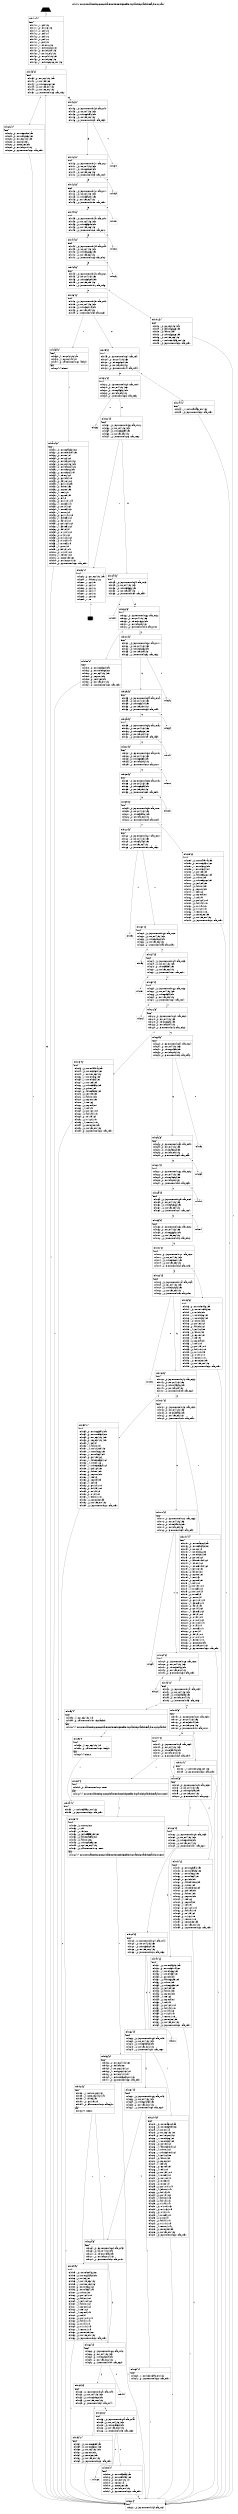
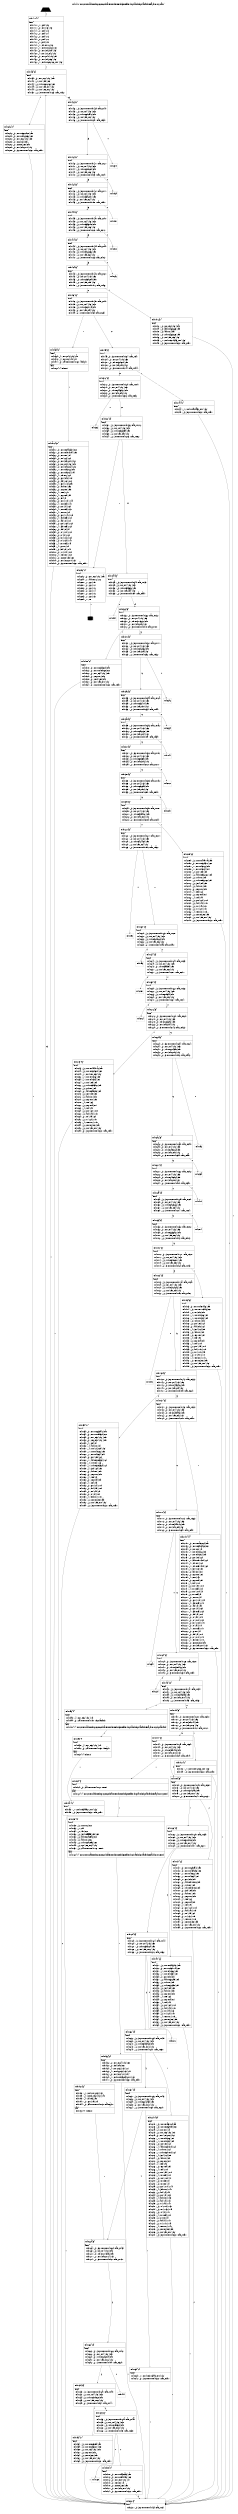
node "0x401bd9 [98]": removed
